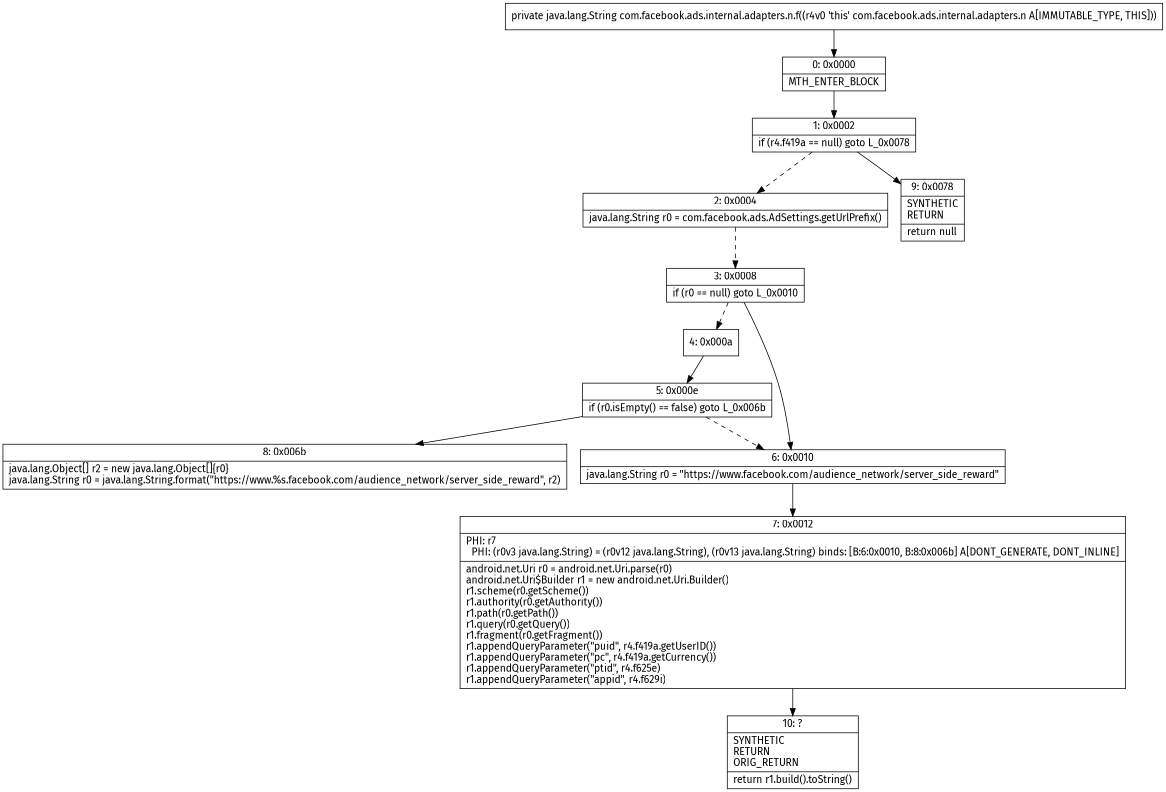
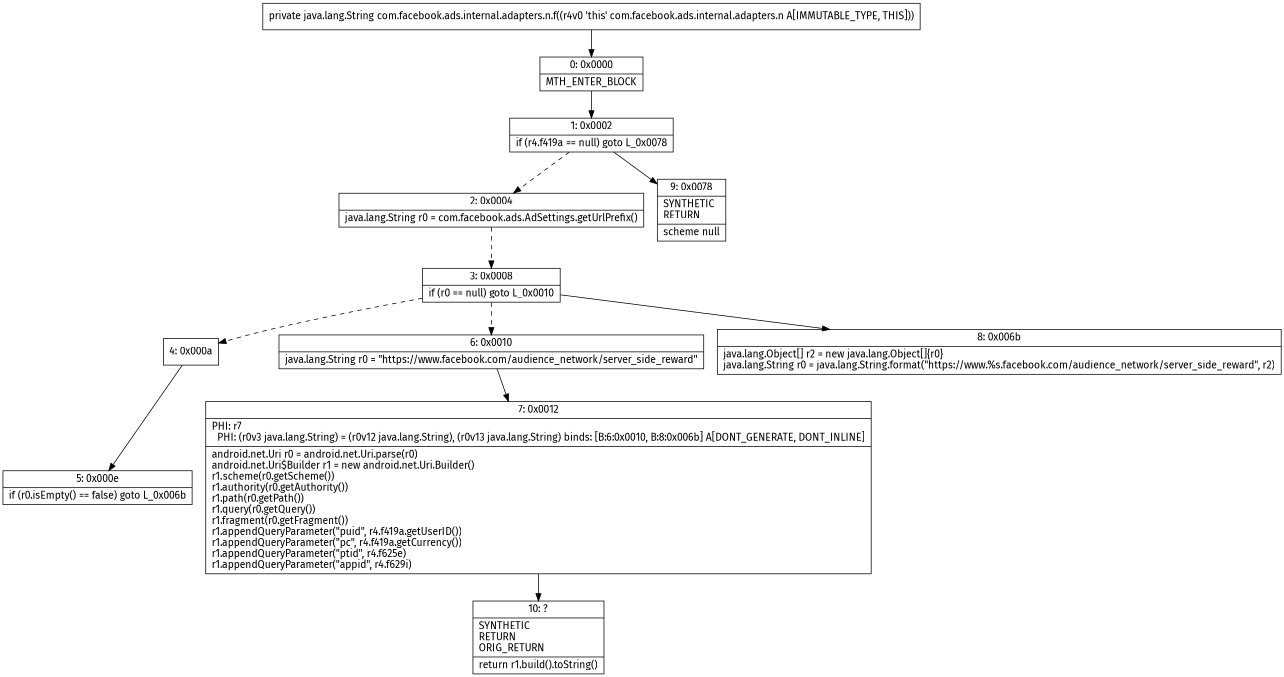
node "9: 0x0078": text "return null" -> "scheme null"
edge "3: 0x0008" -> "6: 0x0010": style solid -> dashed
edge "5: 0x000e" -> "8: 0x006b": now "3: 0x0008" -> "8: 0x006b"
edge "5: 0x000e" -> "6: 0x0010": removed
